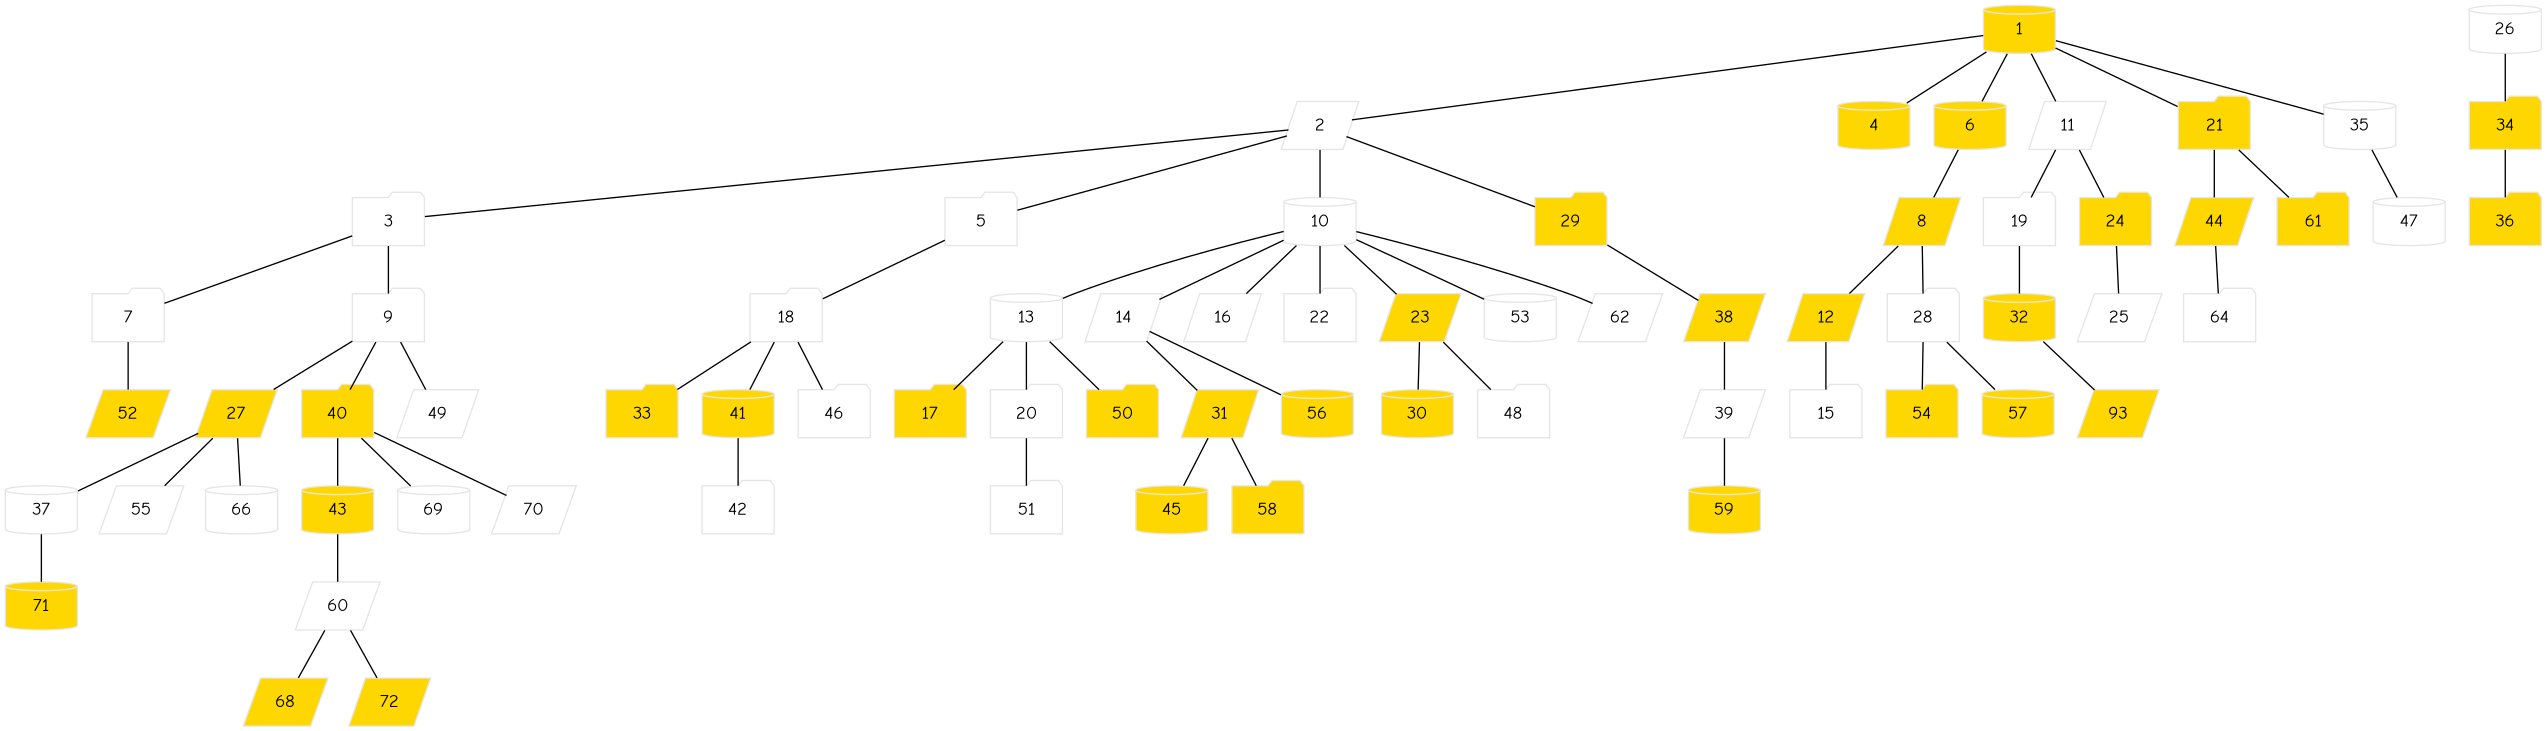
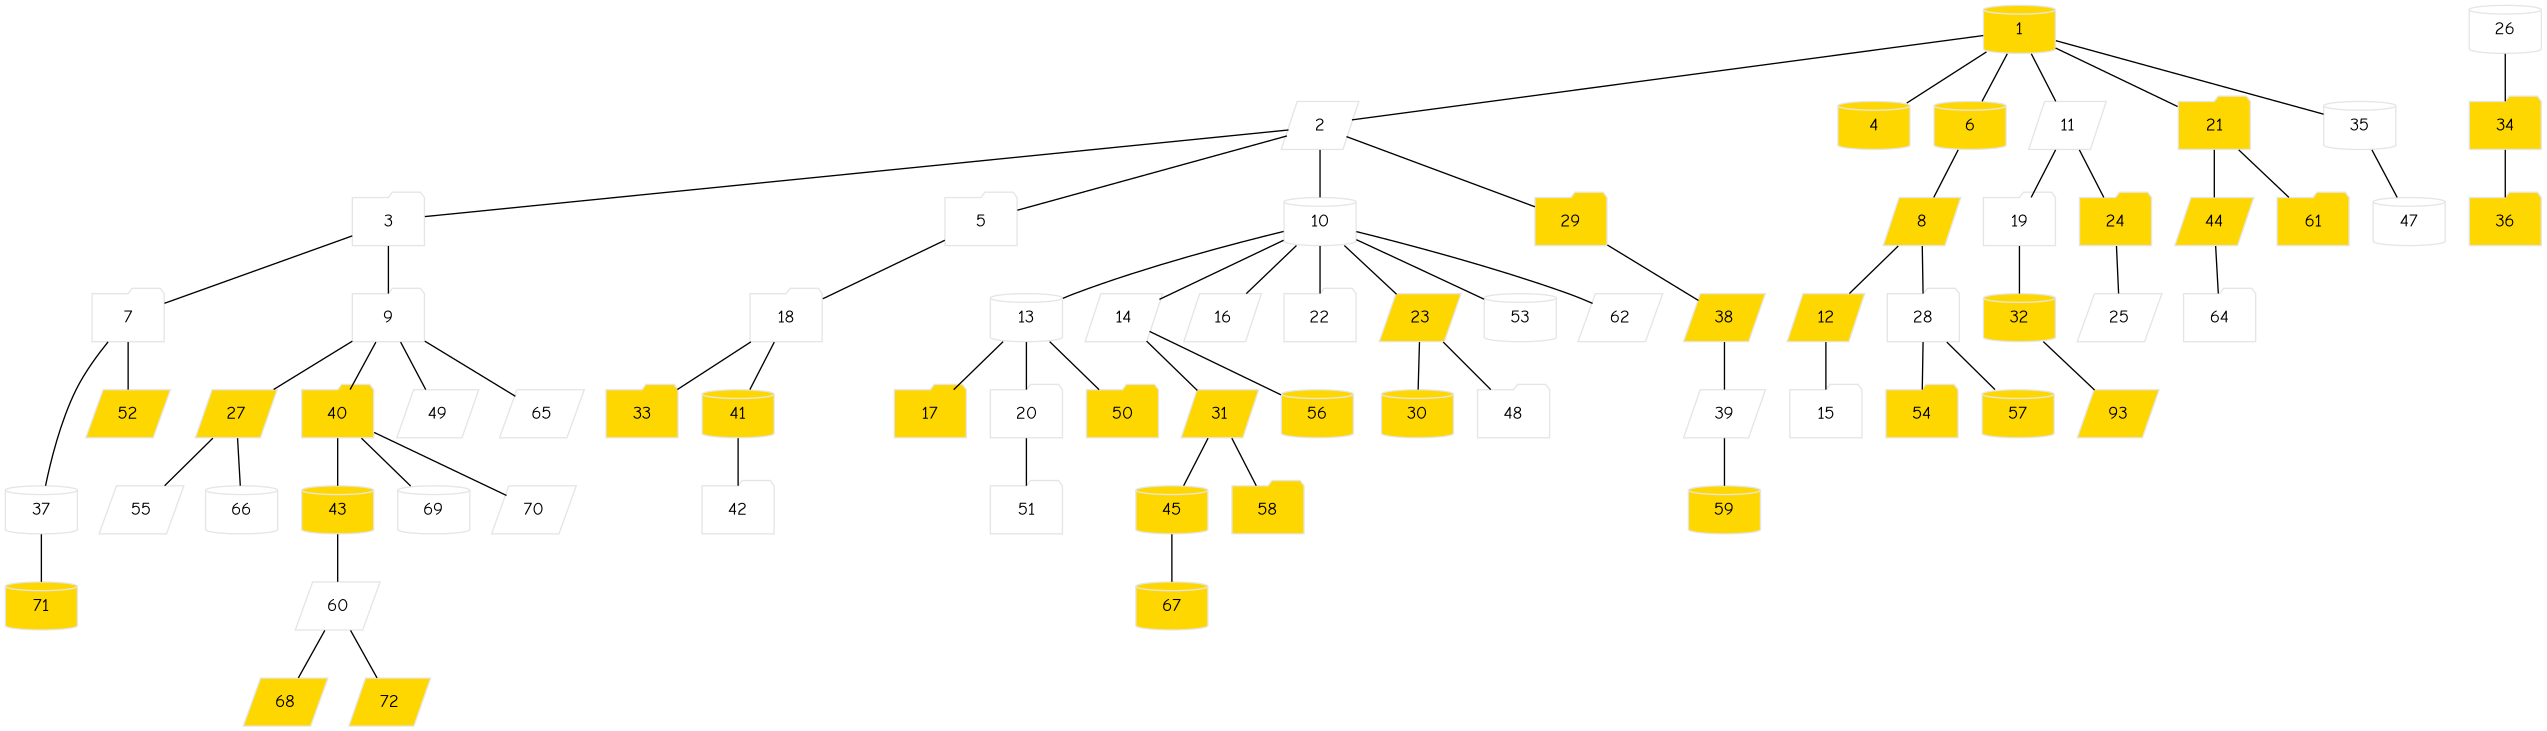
node "65": added
node "46": removed
edge "27" -- "37": now "7" -- "37"
node "67": added
